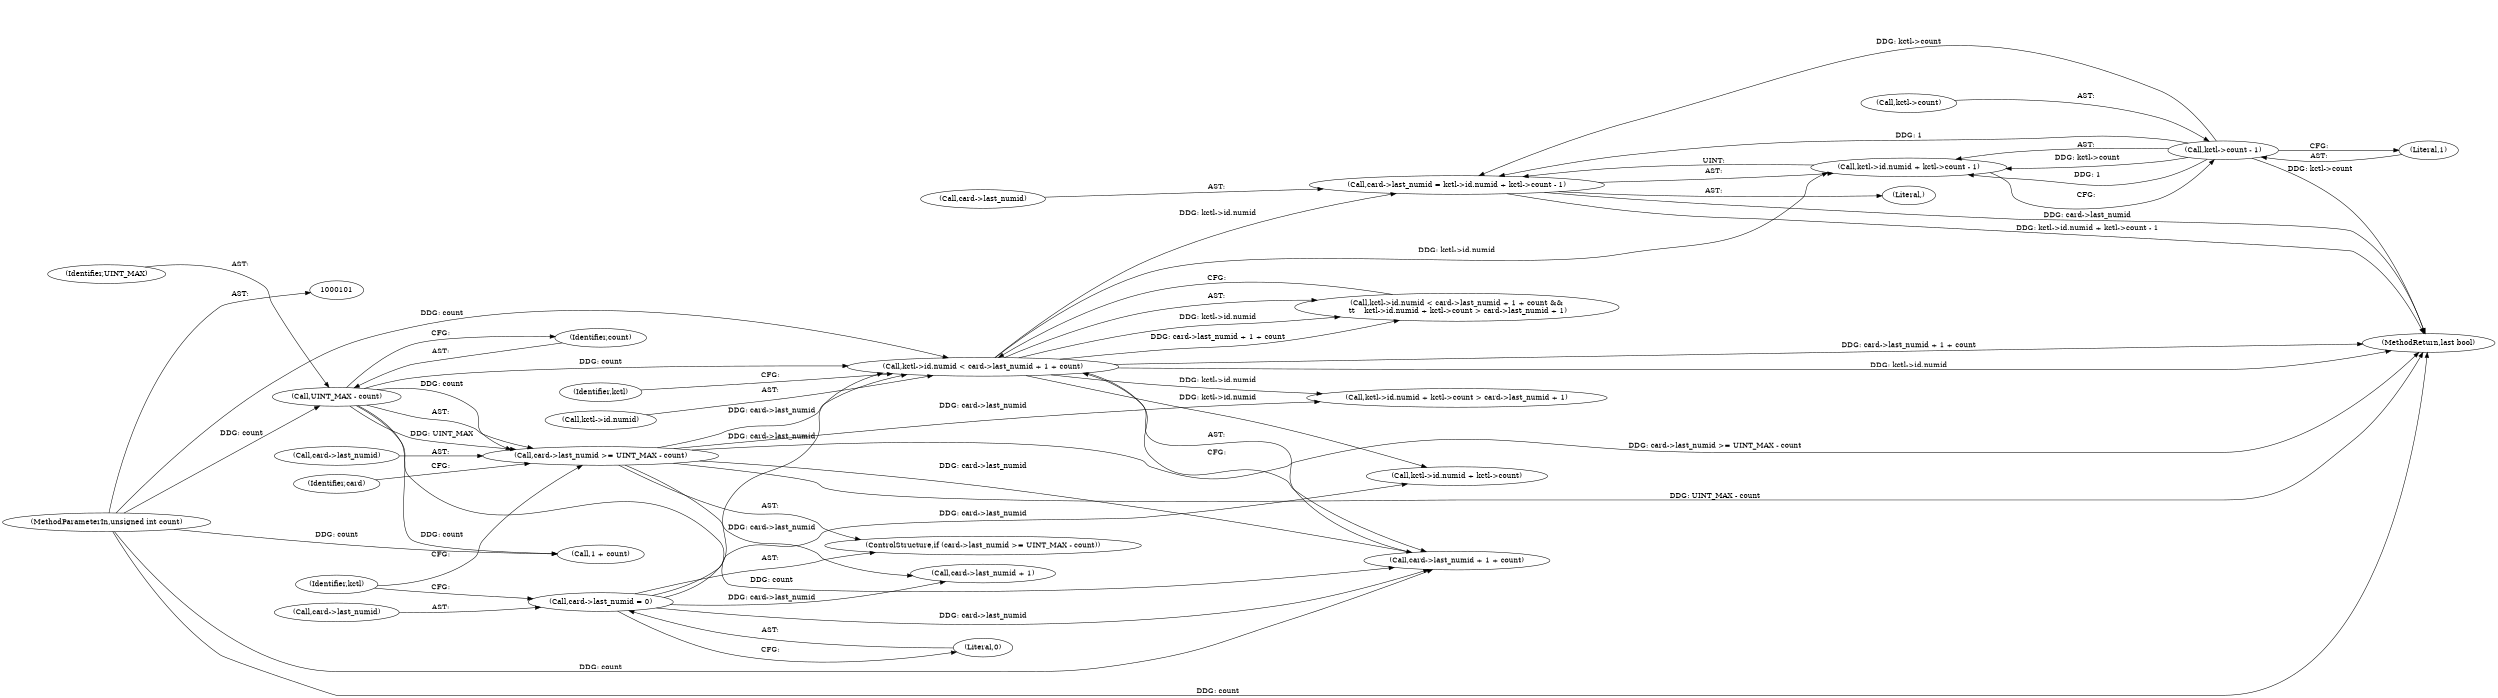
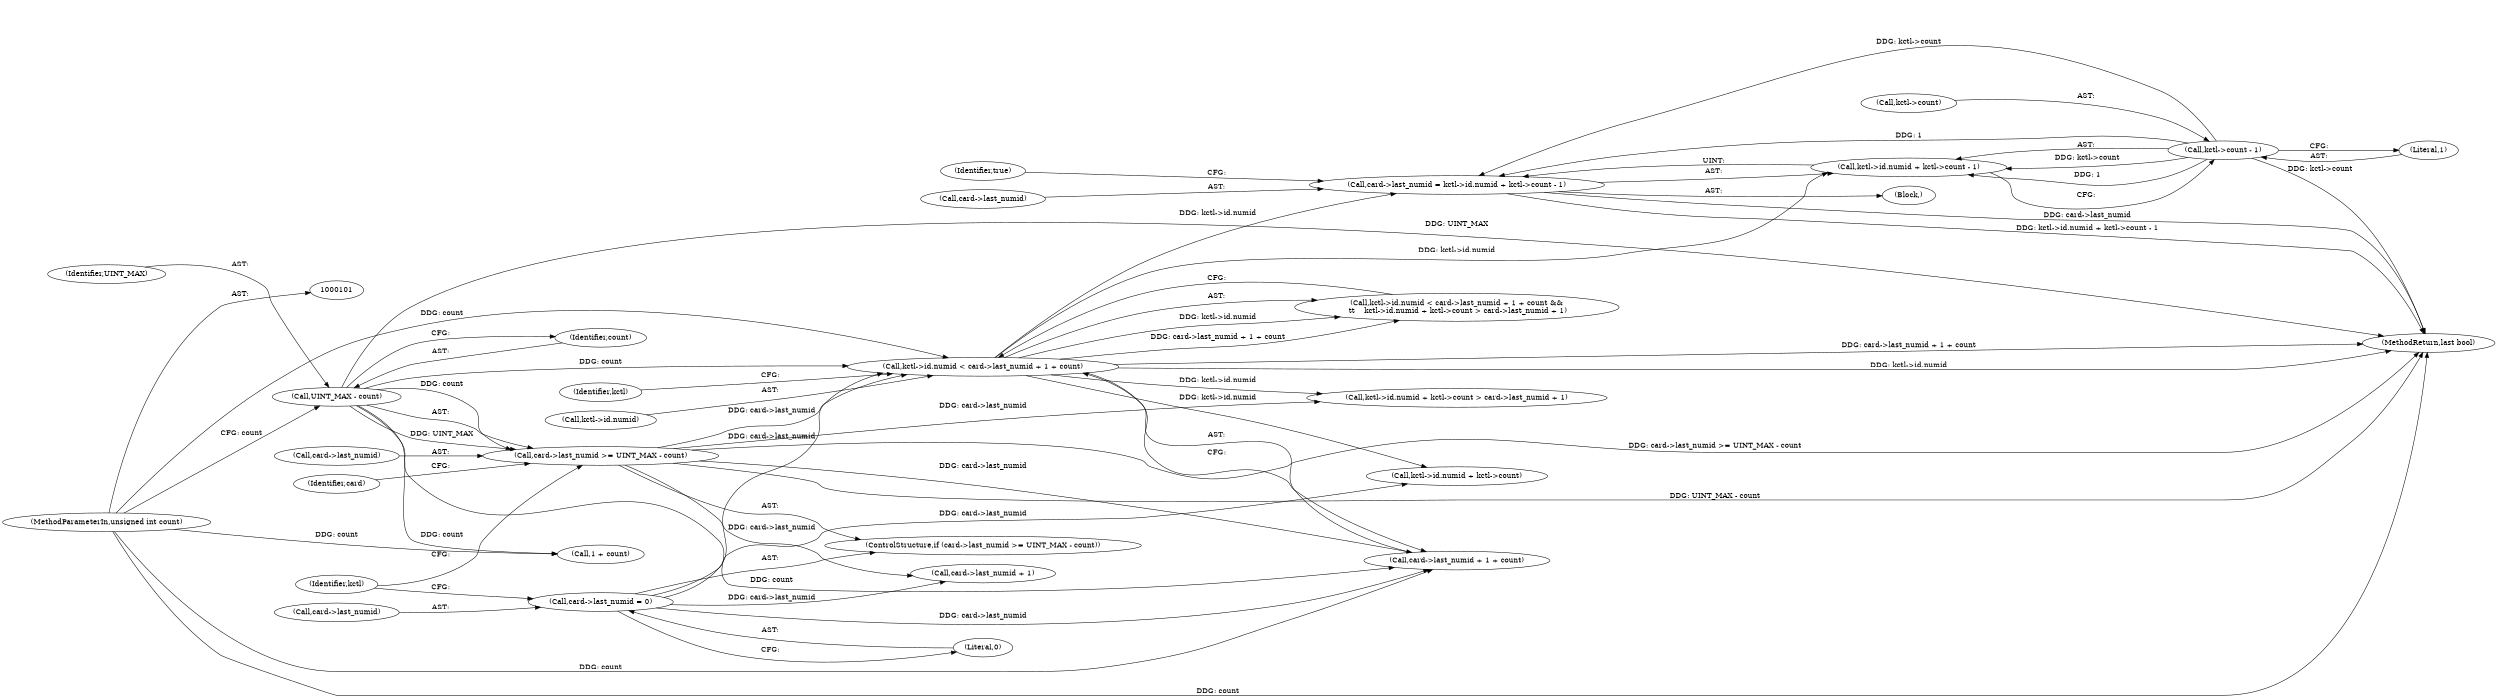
node "(Identifier,true)": added
node "(Literal,)": label "(Literal,)" -> "(Block,)"
edge "(Call,UINT_MAX - count)" -> "(MethodReturn,last bool)": added, label "DDG: UINT_MAX"
edge "(MethodParameterIn,unsigned int count)" -> "(Call,UINT_MAX - count)": label "DDG: count" -> "CFG: count"
